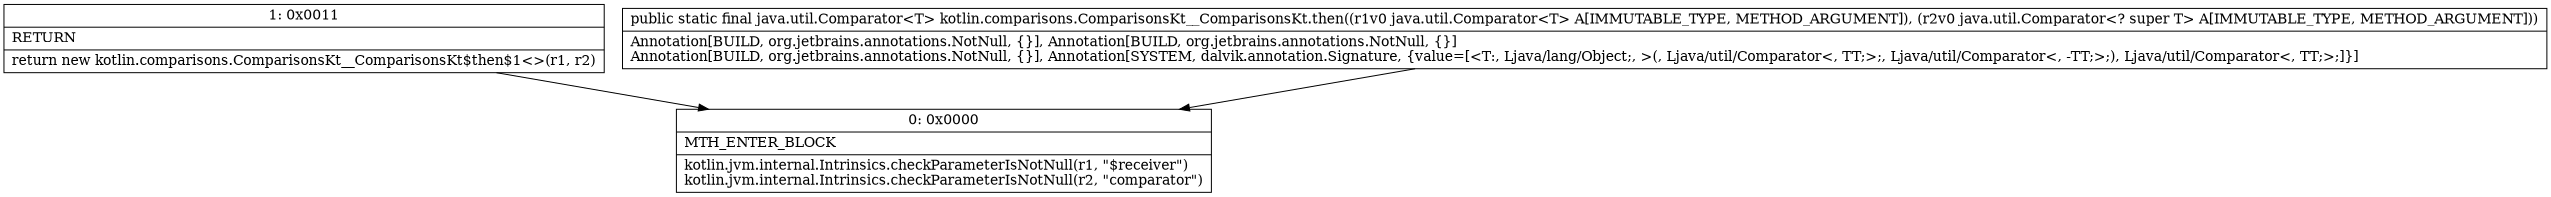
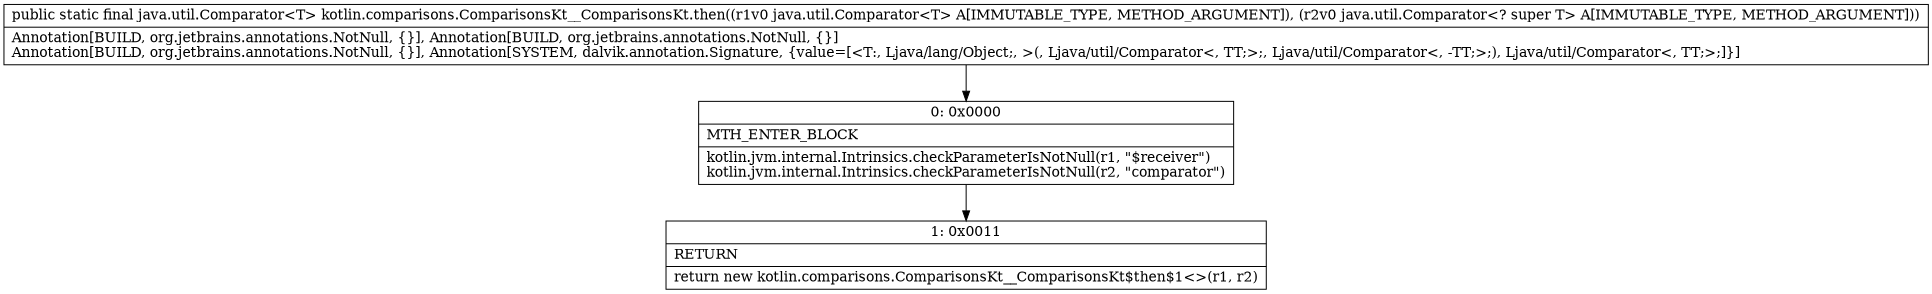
edge "1: 0x0011" -> "0: 0x0000": reversed
